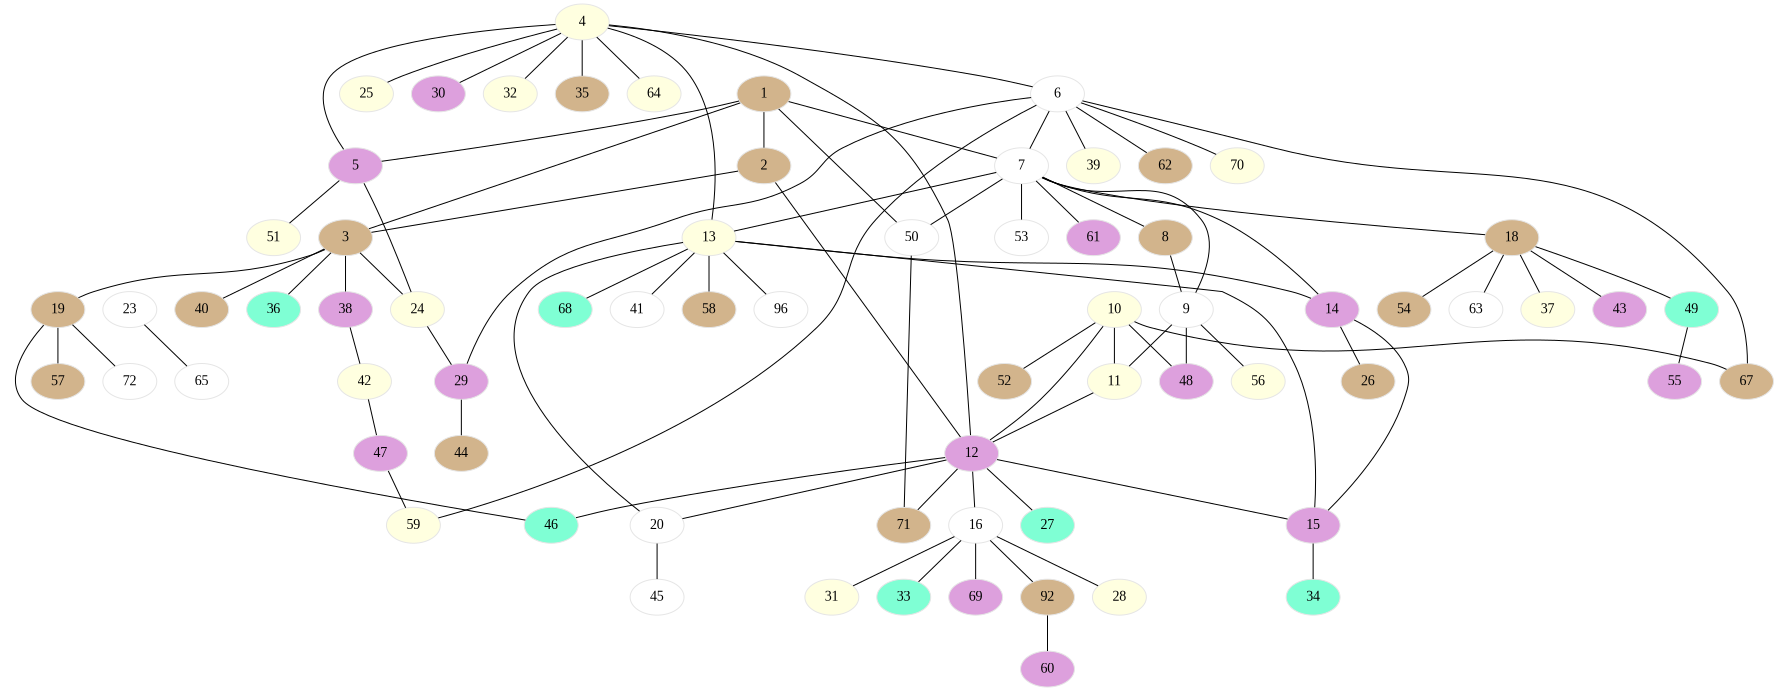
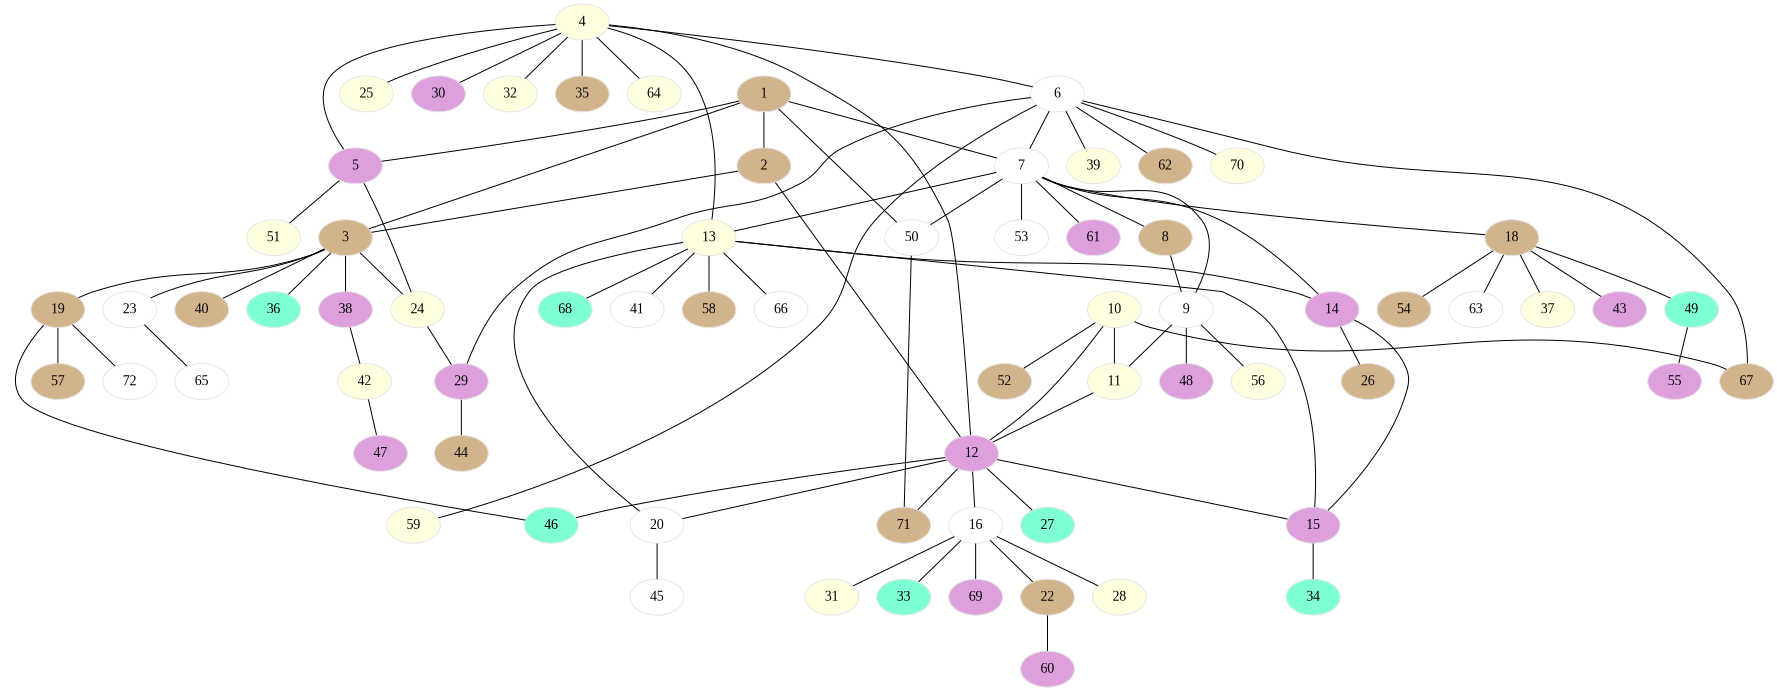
edge "3" -- "23": added
node "96": label "96" -> "66"
edge "10" -- "48": removed
edge "47" -- "59": removed
node "92": label "92" -> "22"
